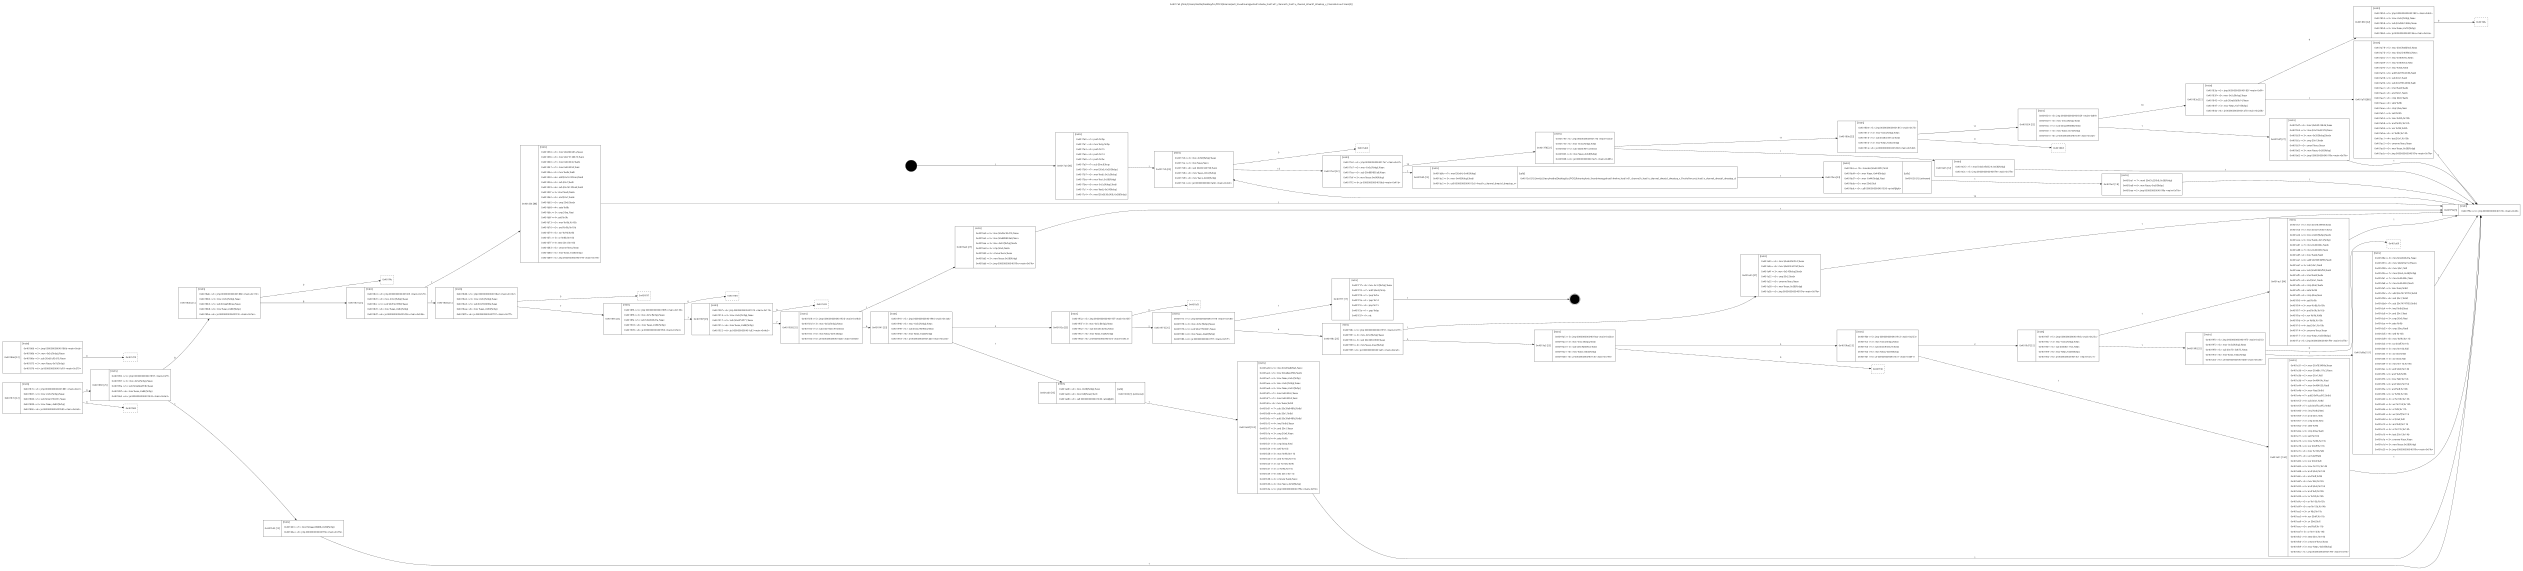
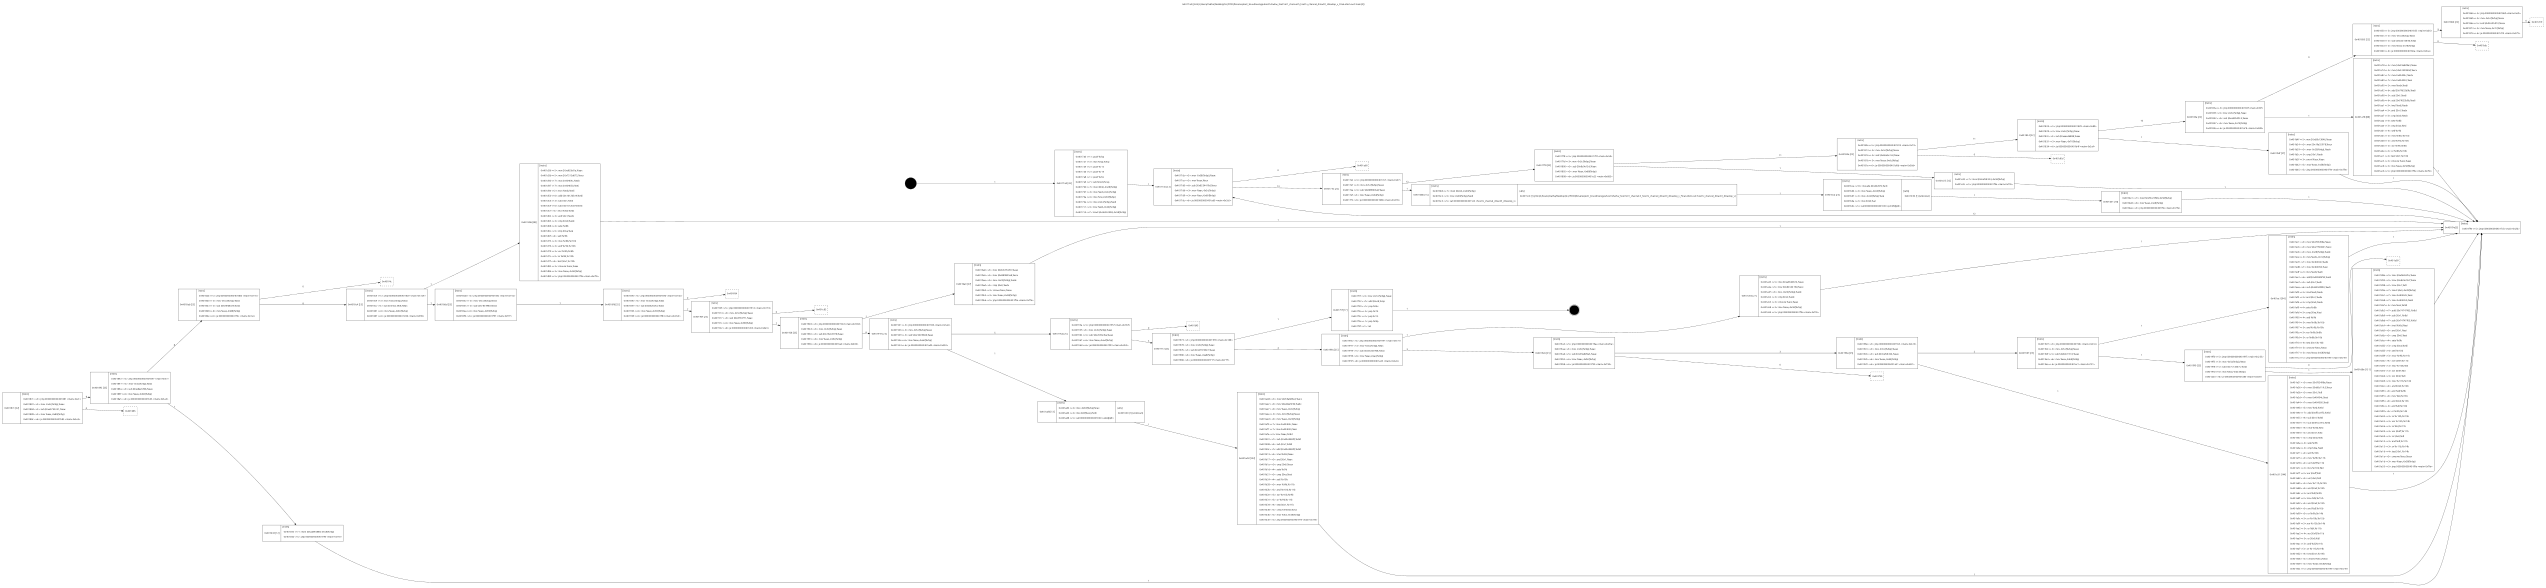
edge "0x401850 [22]" -> "0x401866 [22]": added, label "9"
node "0x401f97": removed
